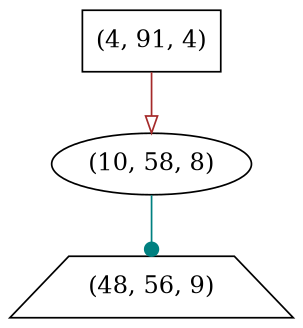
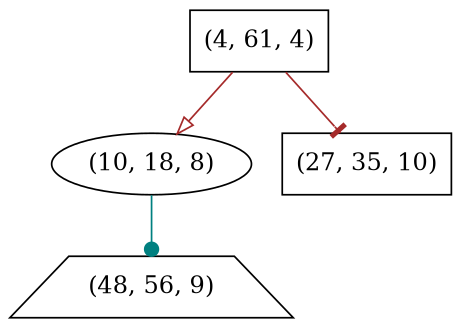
node "(4, 91, 4)": label "(4, 91, 4)" -> "(4, 61, 4)"
node "(10, 58, 8)": label "(10, 58, 8)" -> "(10, 18, 8)"
node "(27, 35, 10)": added
